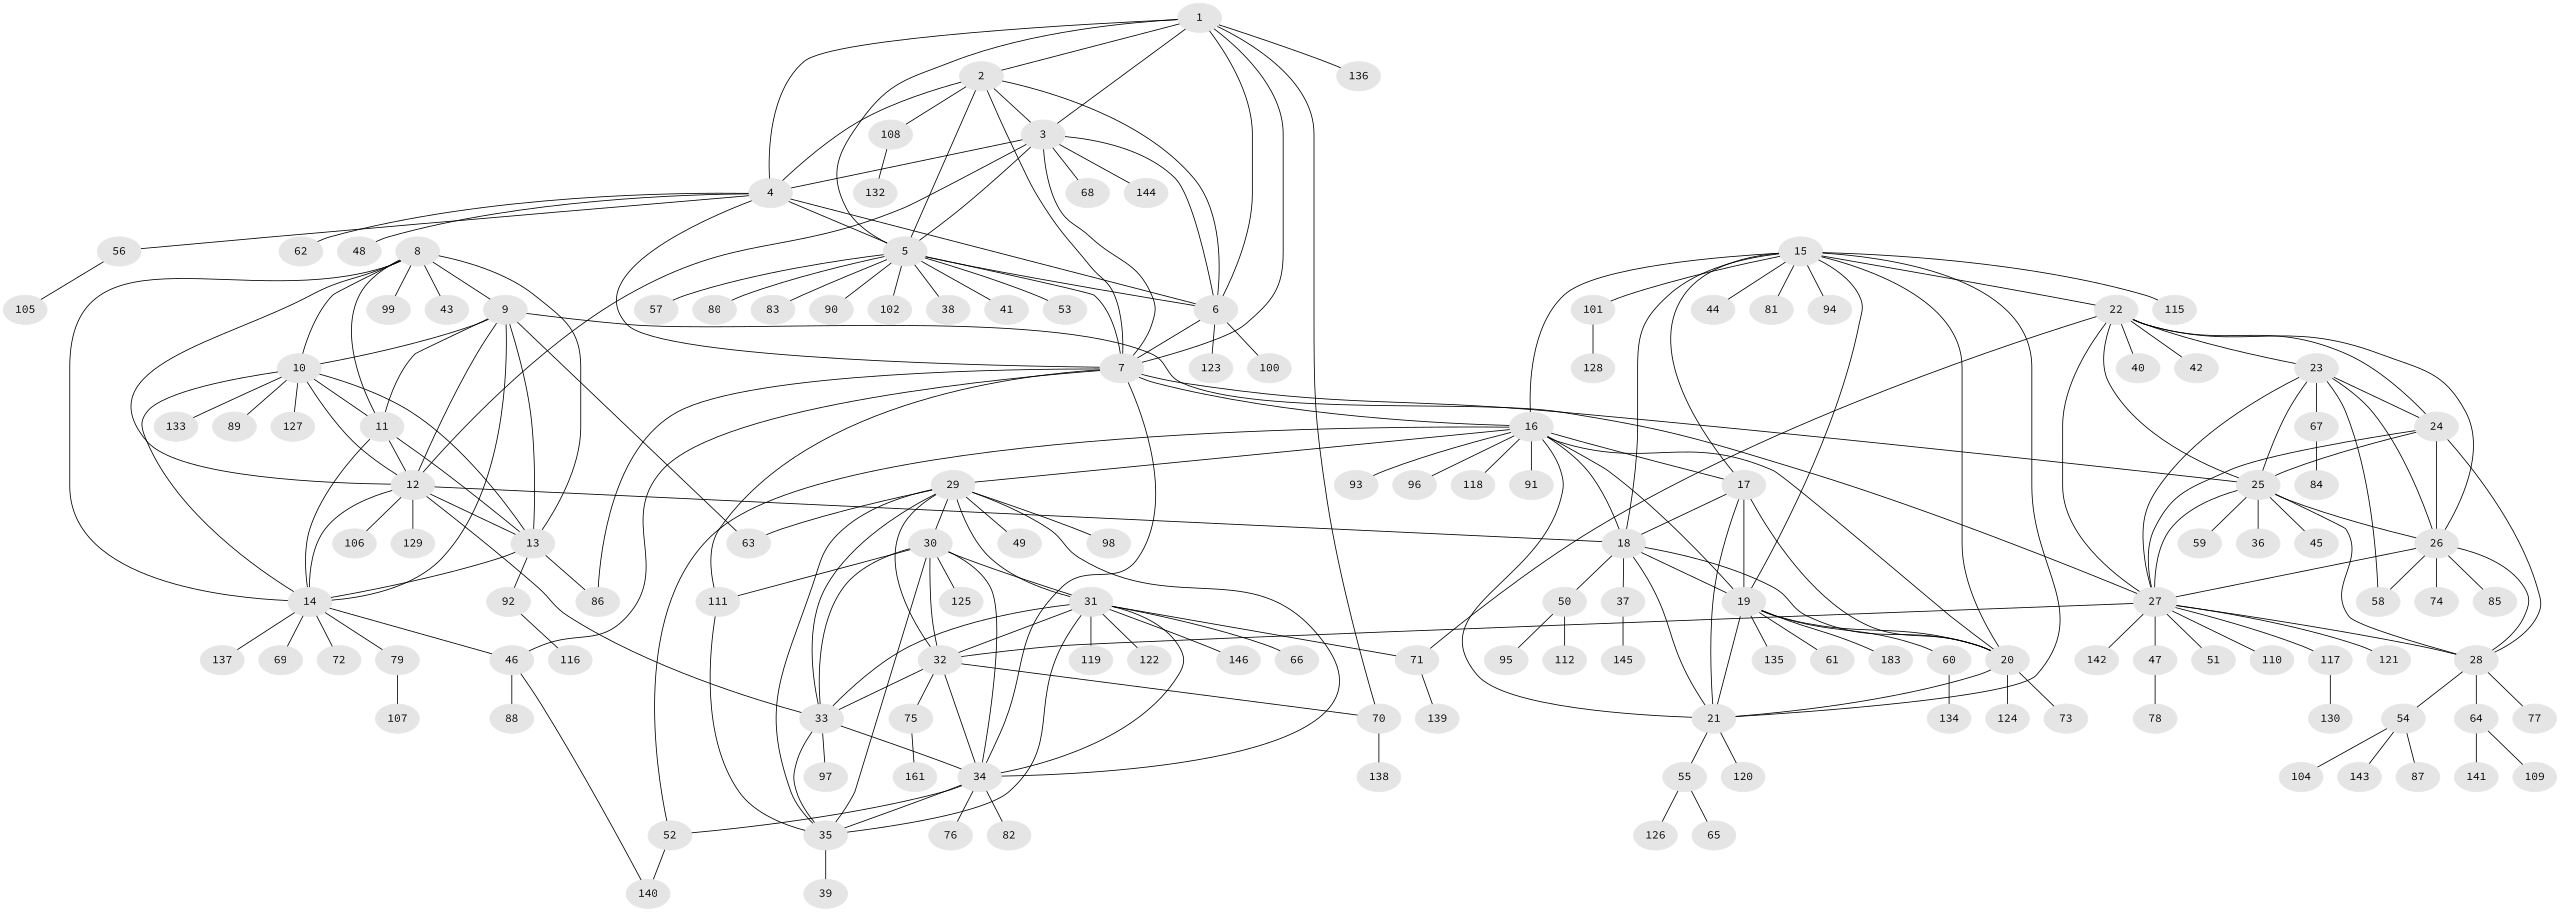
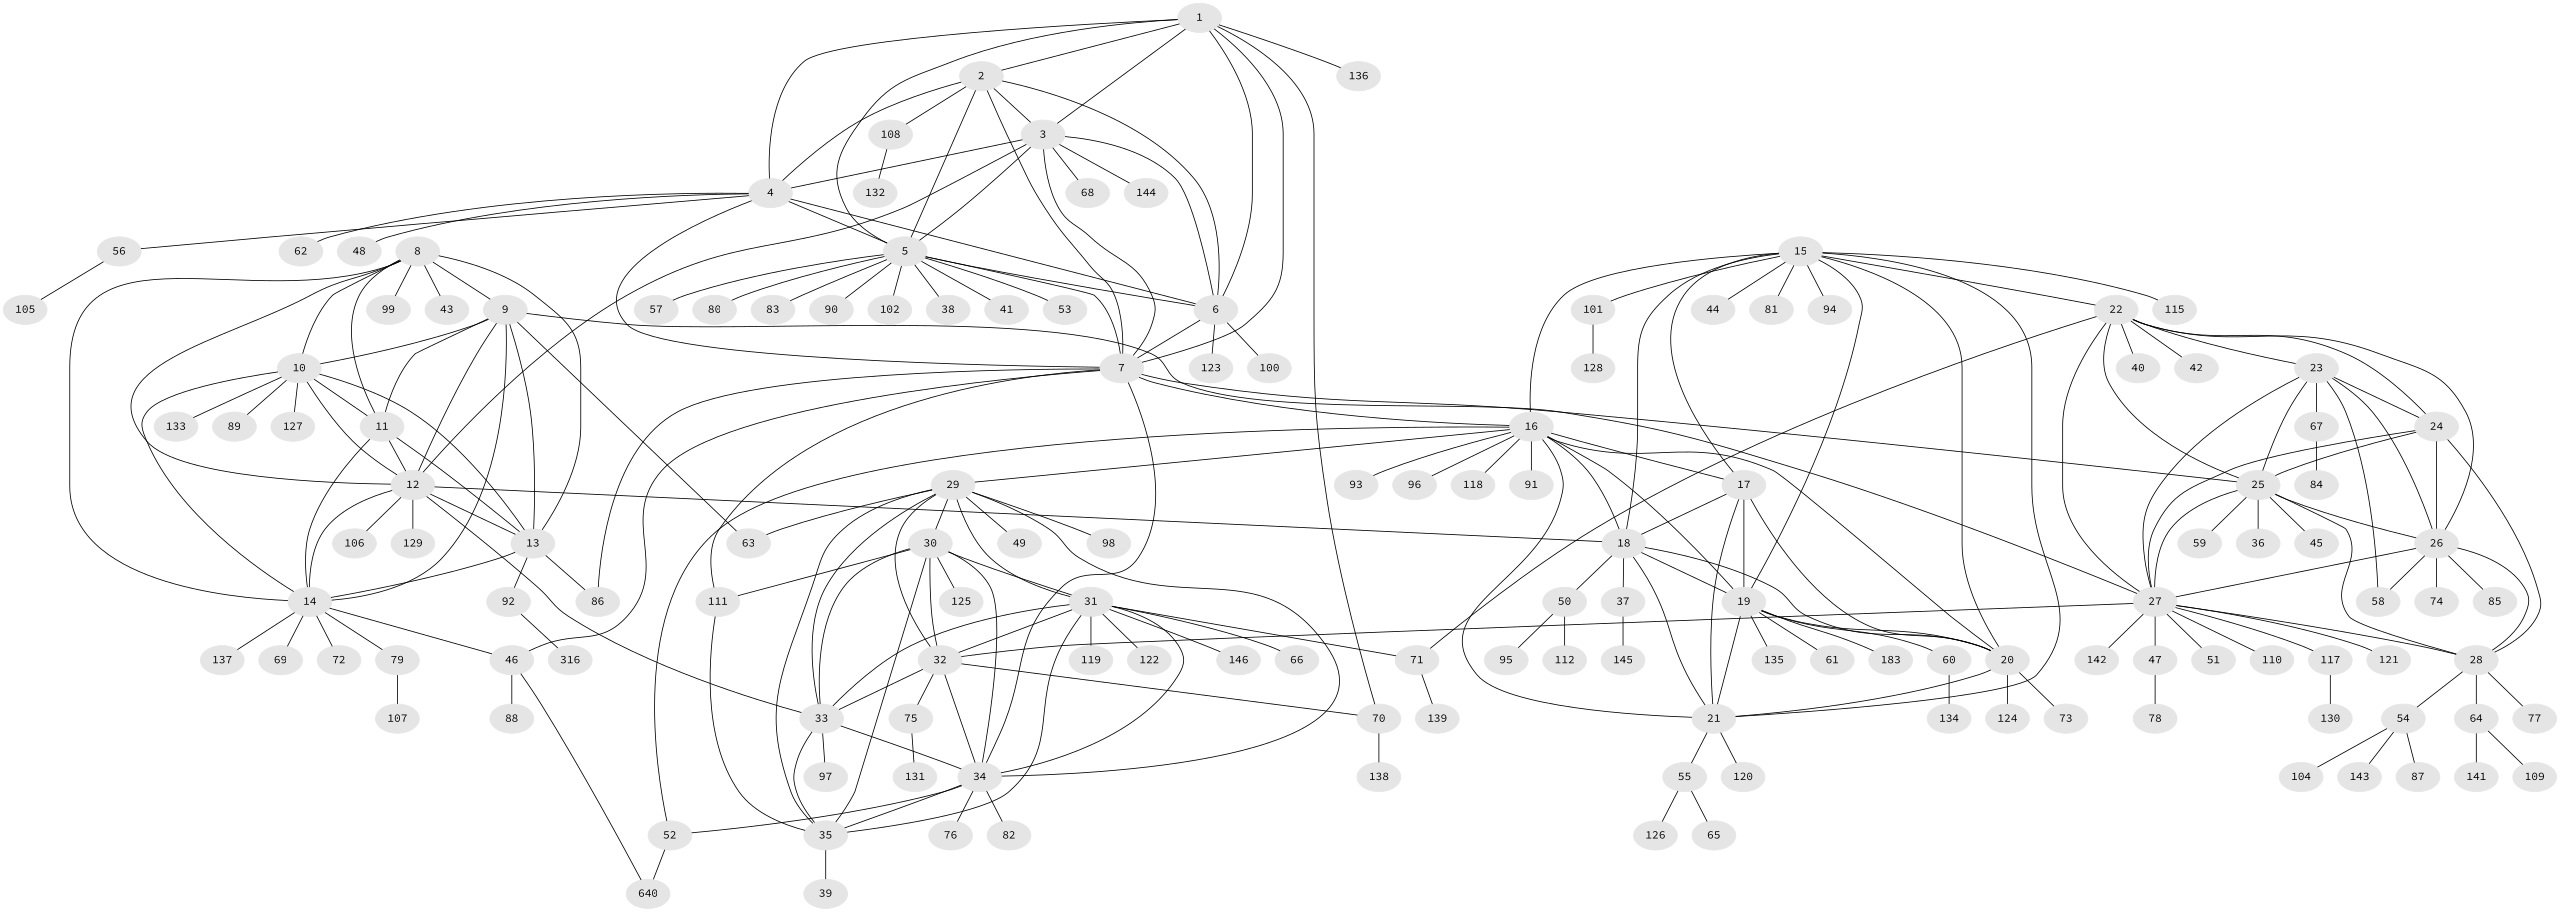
node "116": label "116" -> "316"
node "161": label "161" -> "131"
node "140": label "140" -> "640"
